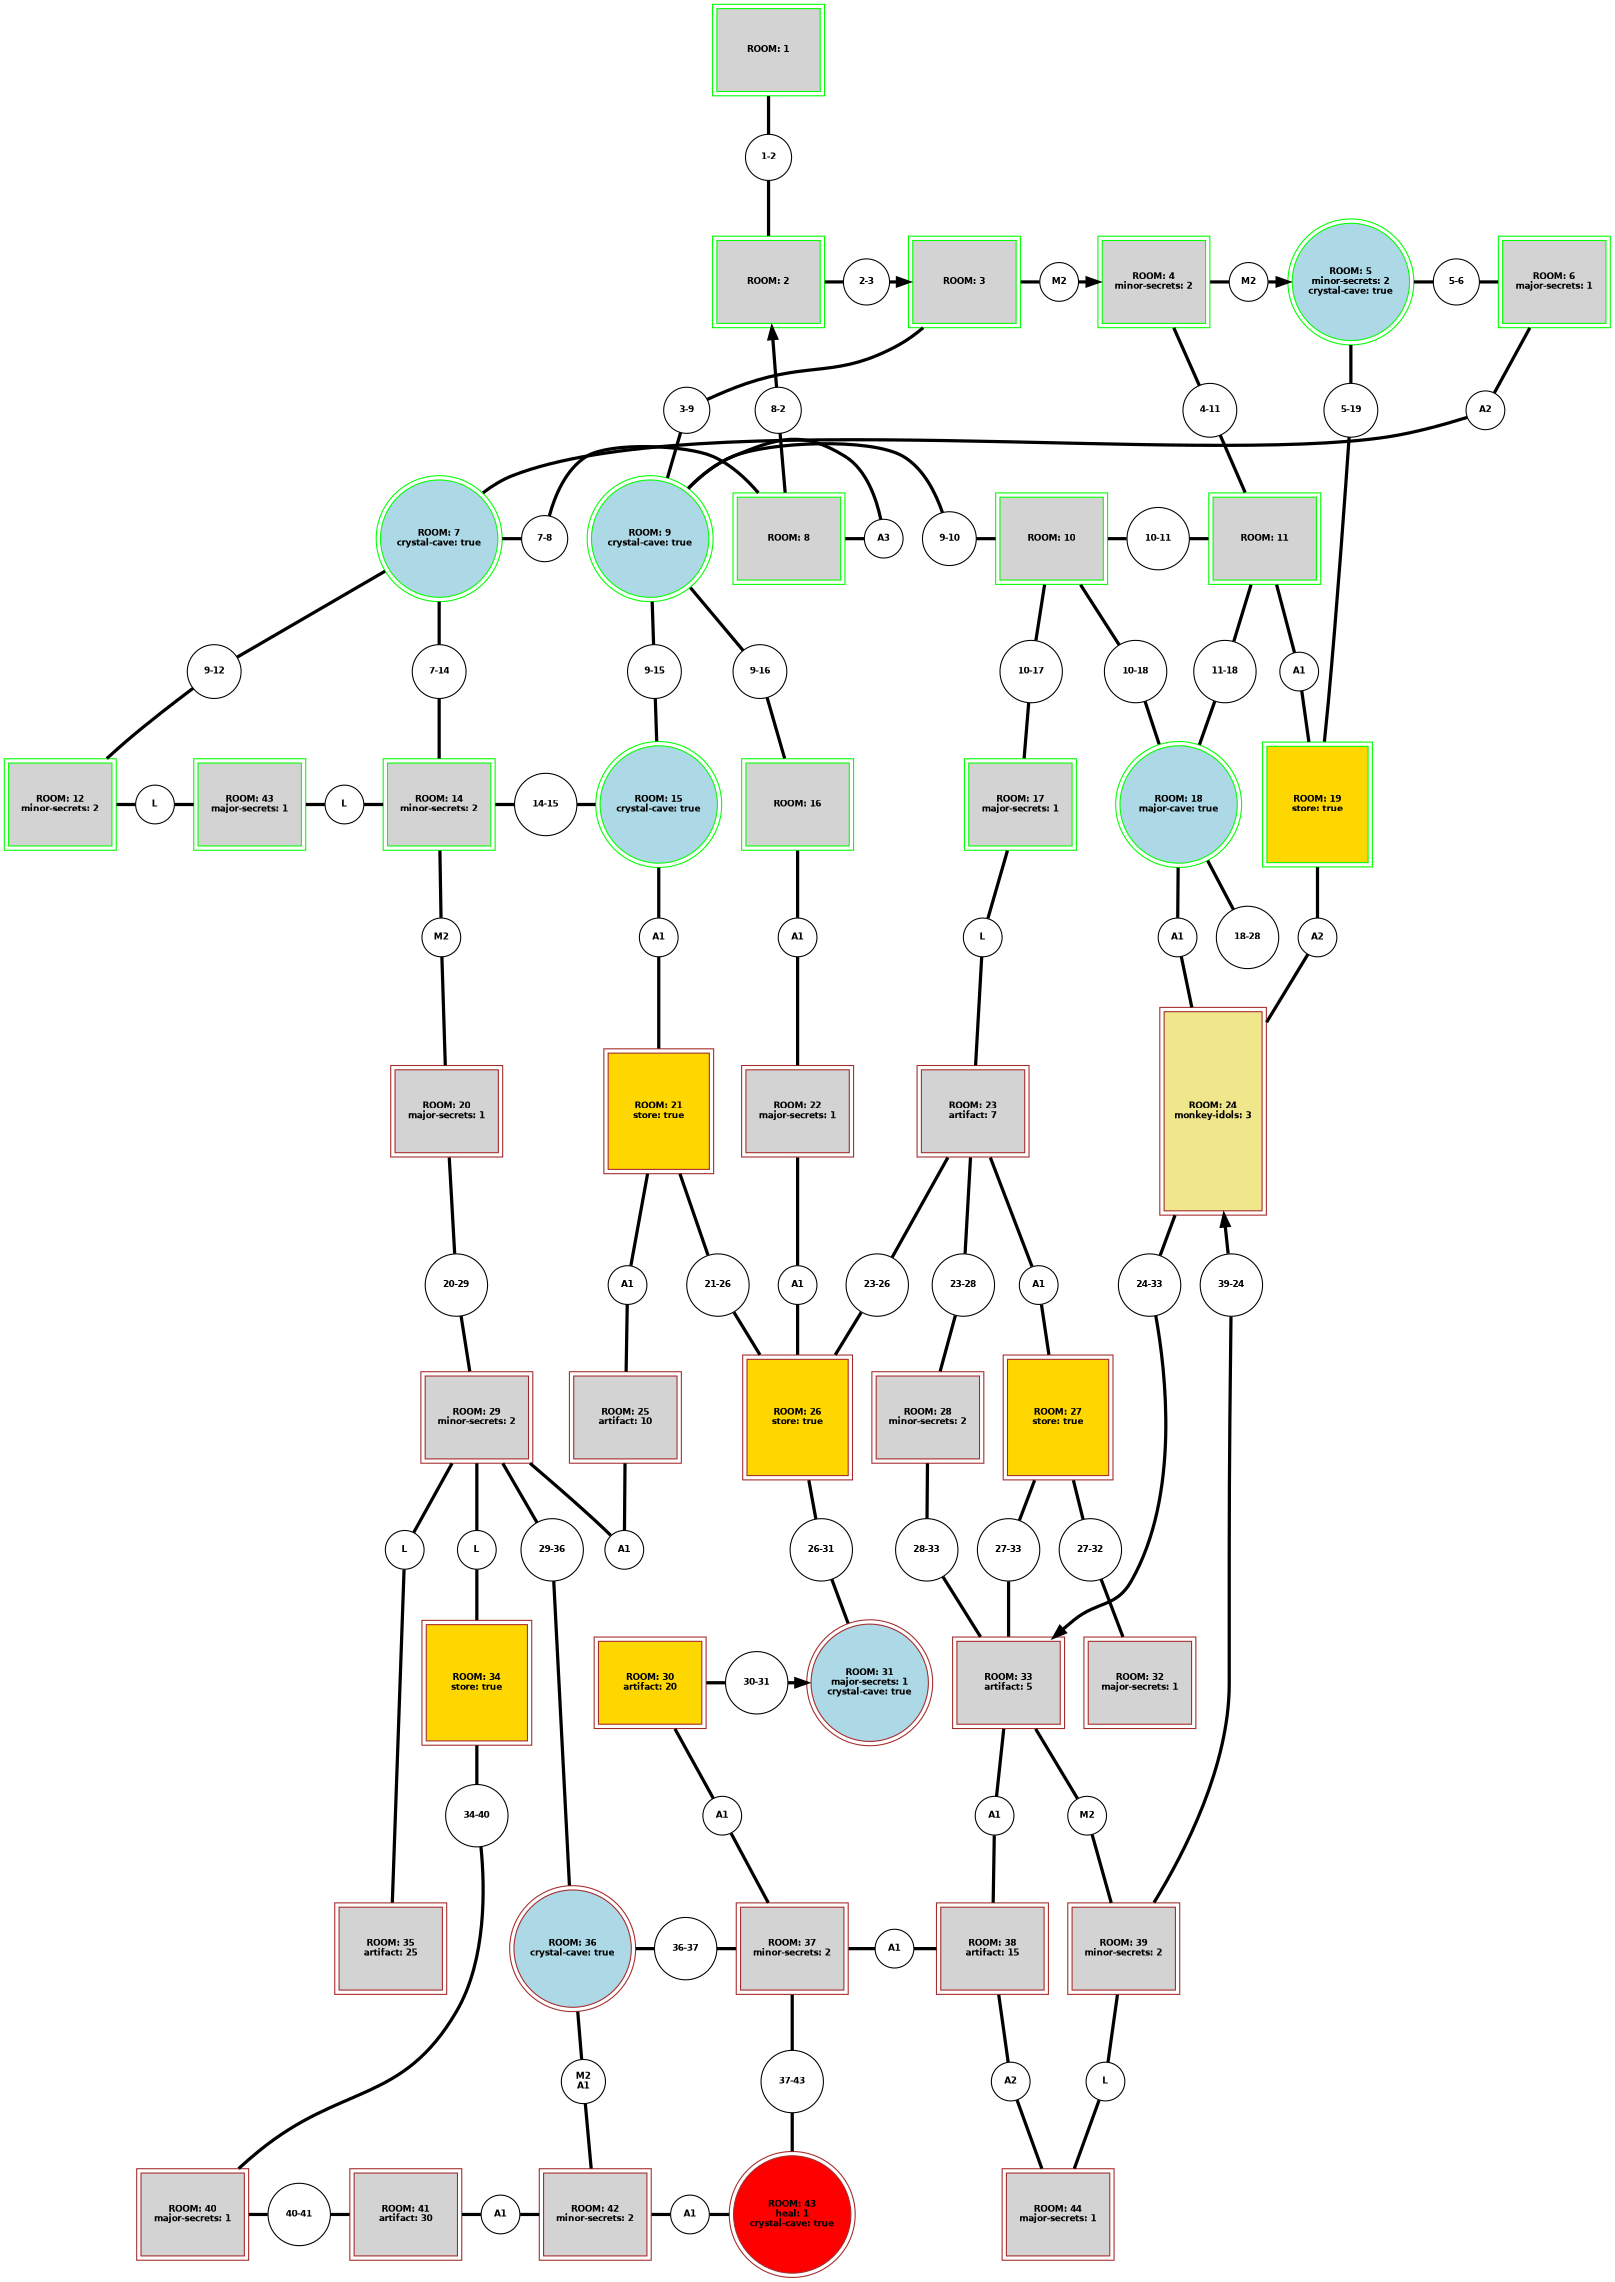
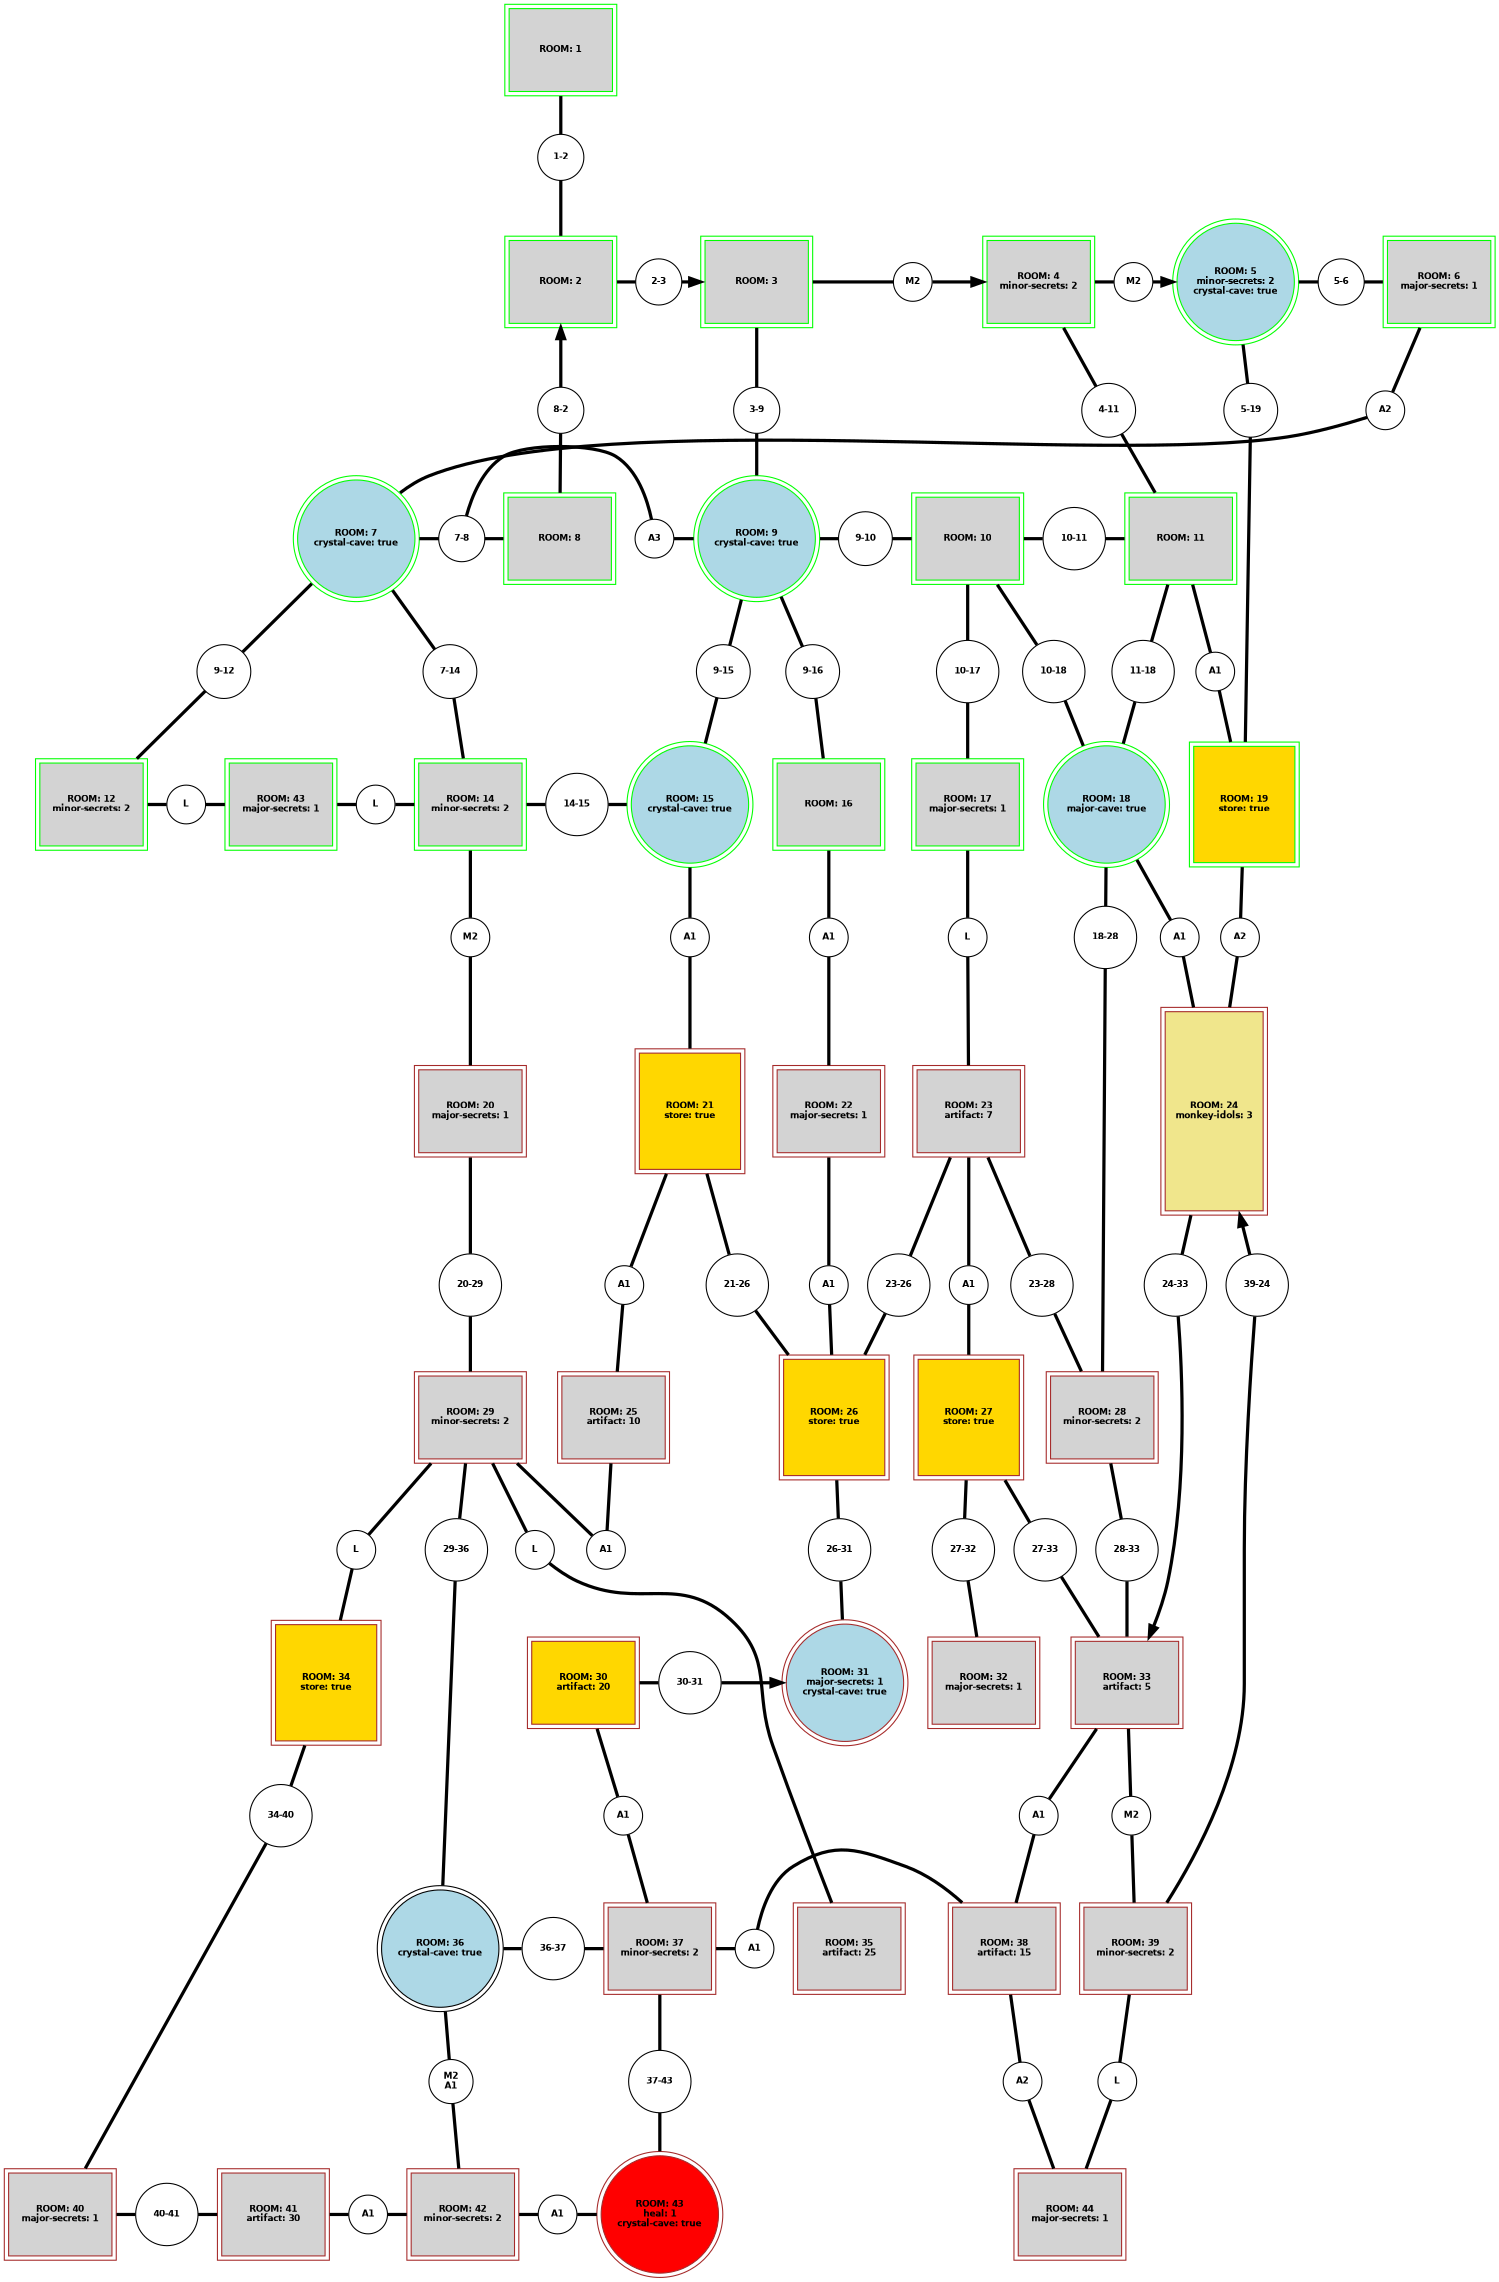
edge "ROOM: 8" -- "A3": now "7-8" -- "A3"
edge "18-28" -- "ROOM: 28 minor-secrets: 2": added
node "ROOM: 36 crystal-cave: true": color brown -> black
